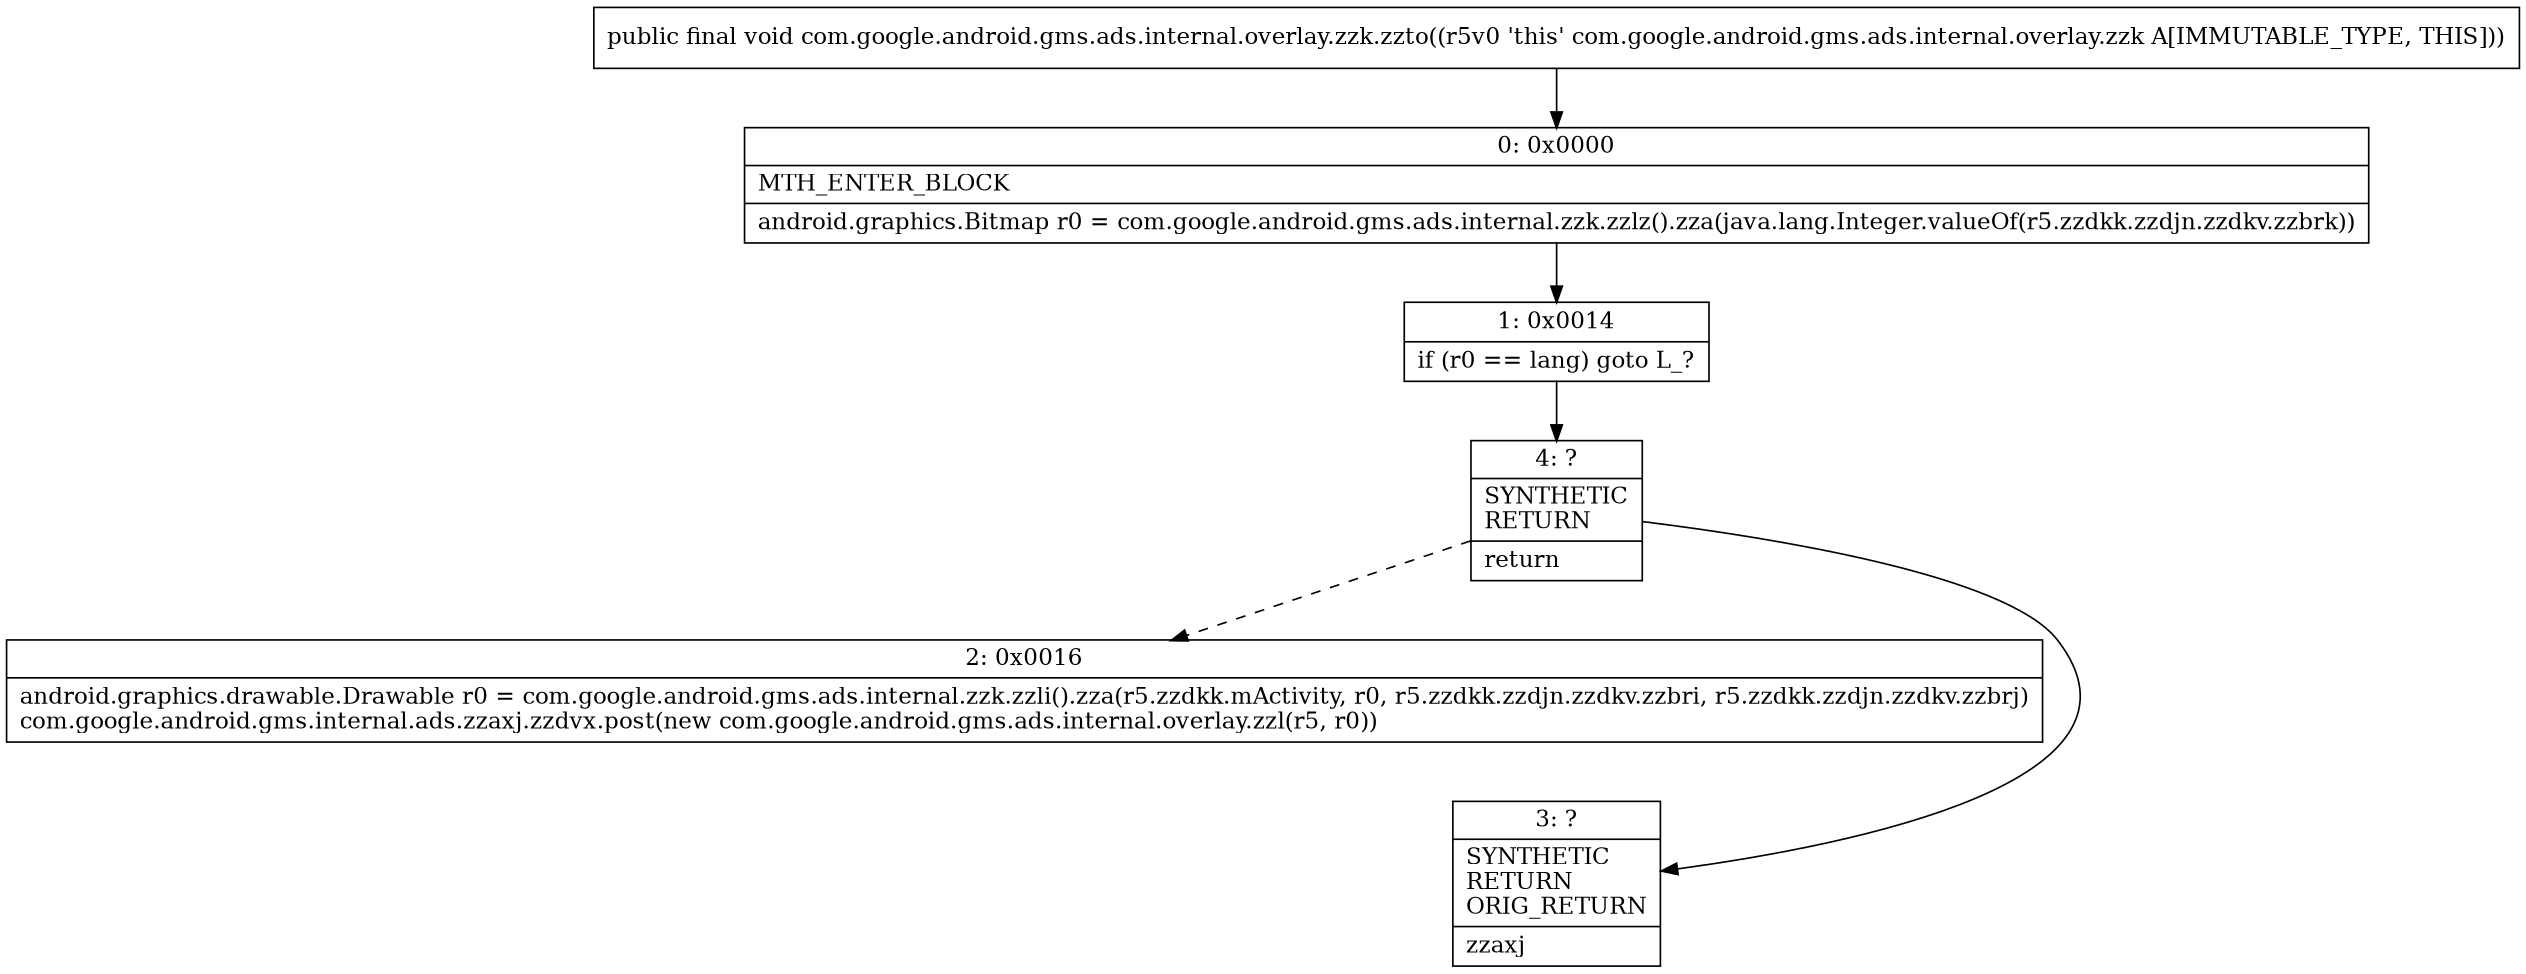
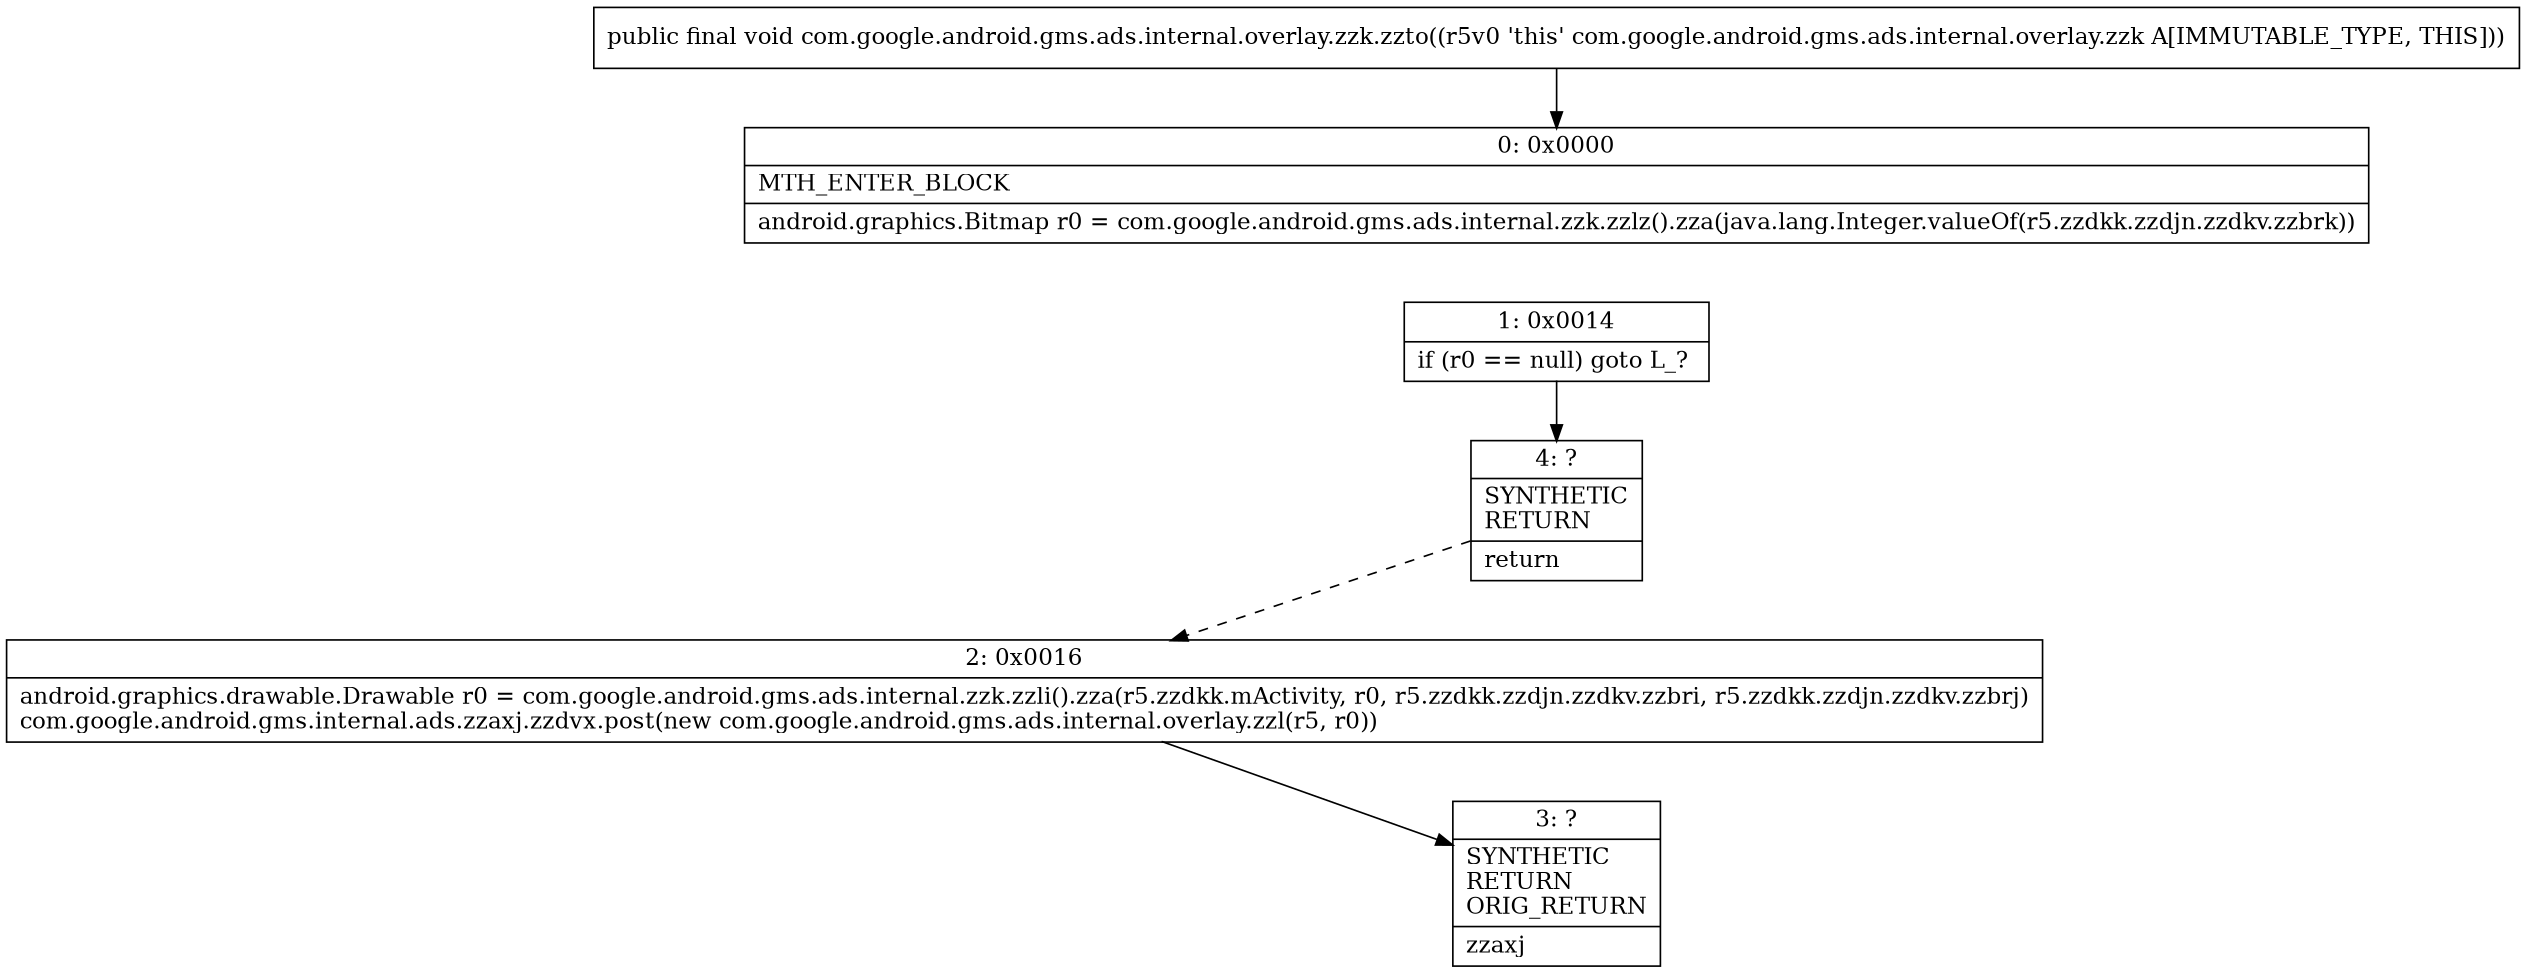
edge "0: 0x0000" -> "1: 0x0014": removed
node "1: 0x0014": text "if (r0 == lang) goto L_?" -> "if (r0 == null) goto L_?"
edge "4: ?" -> "3: ?": now "2: 0x0016" -> "3: ?"
